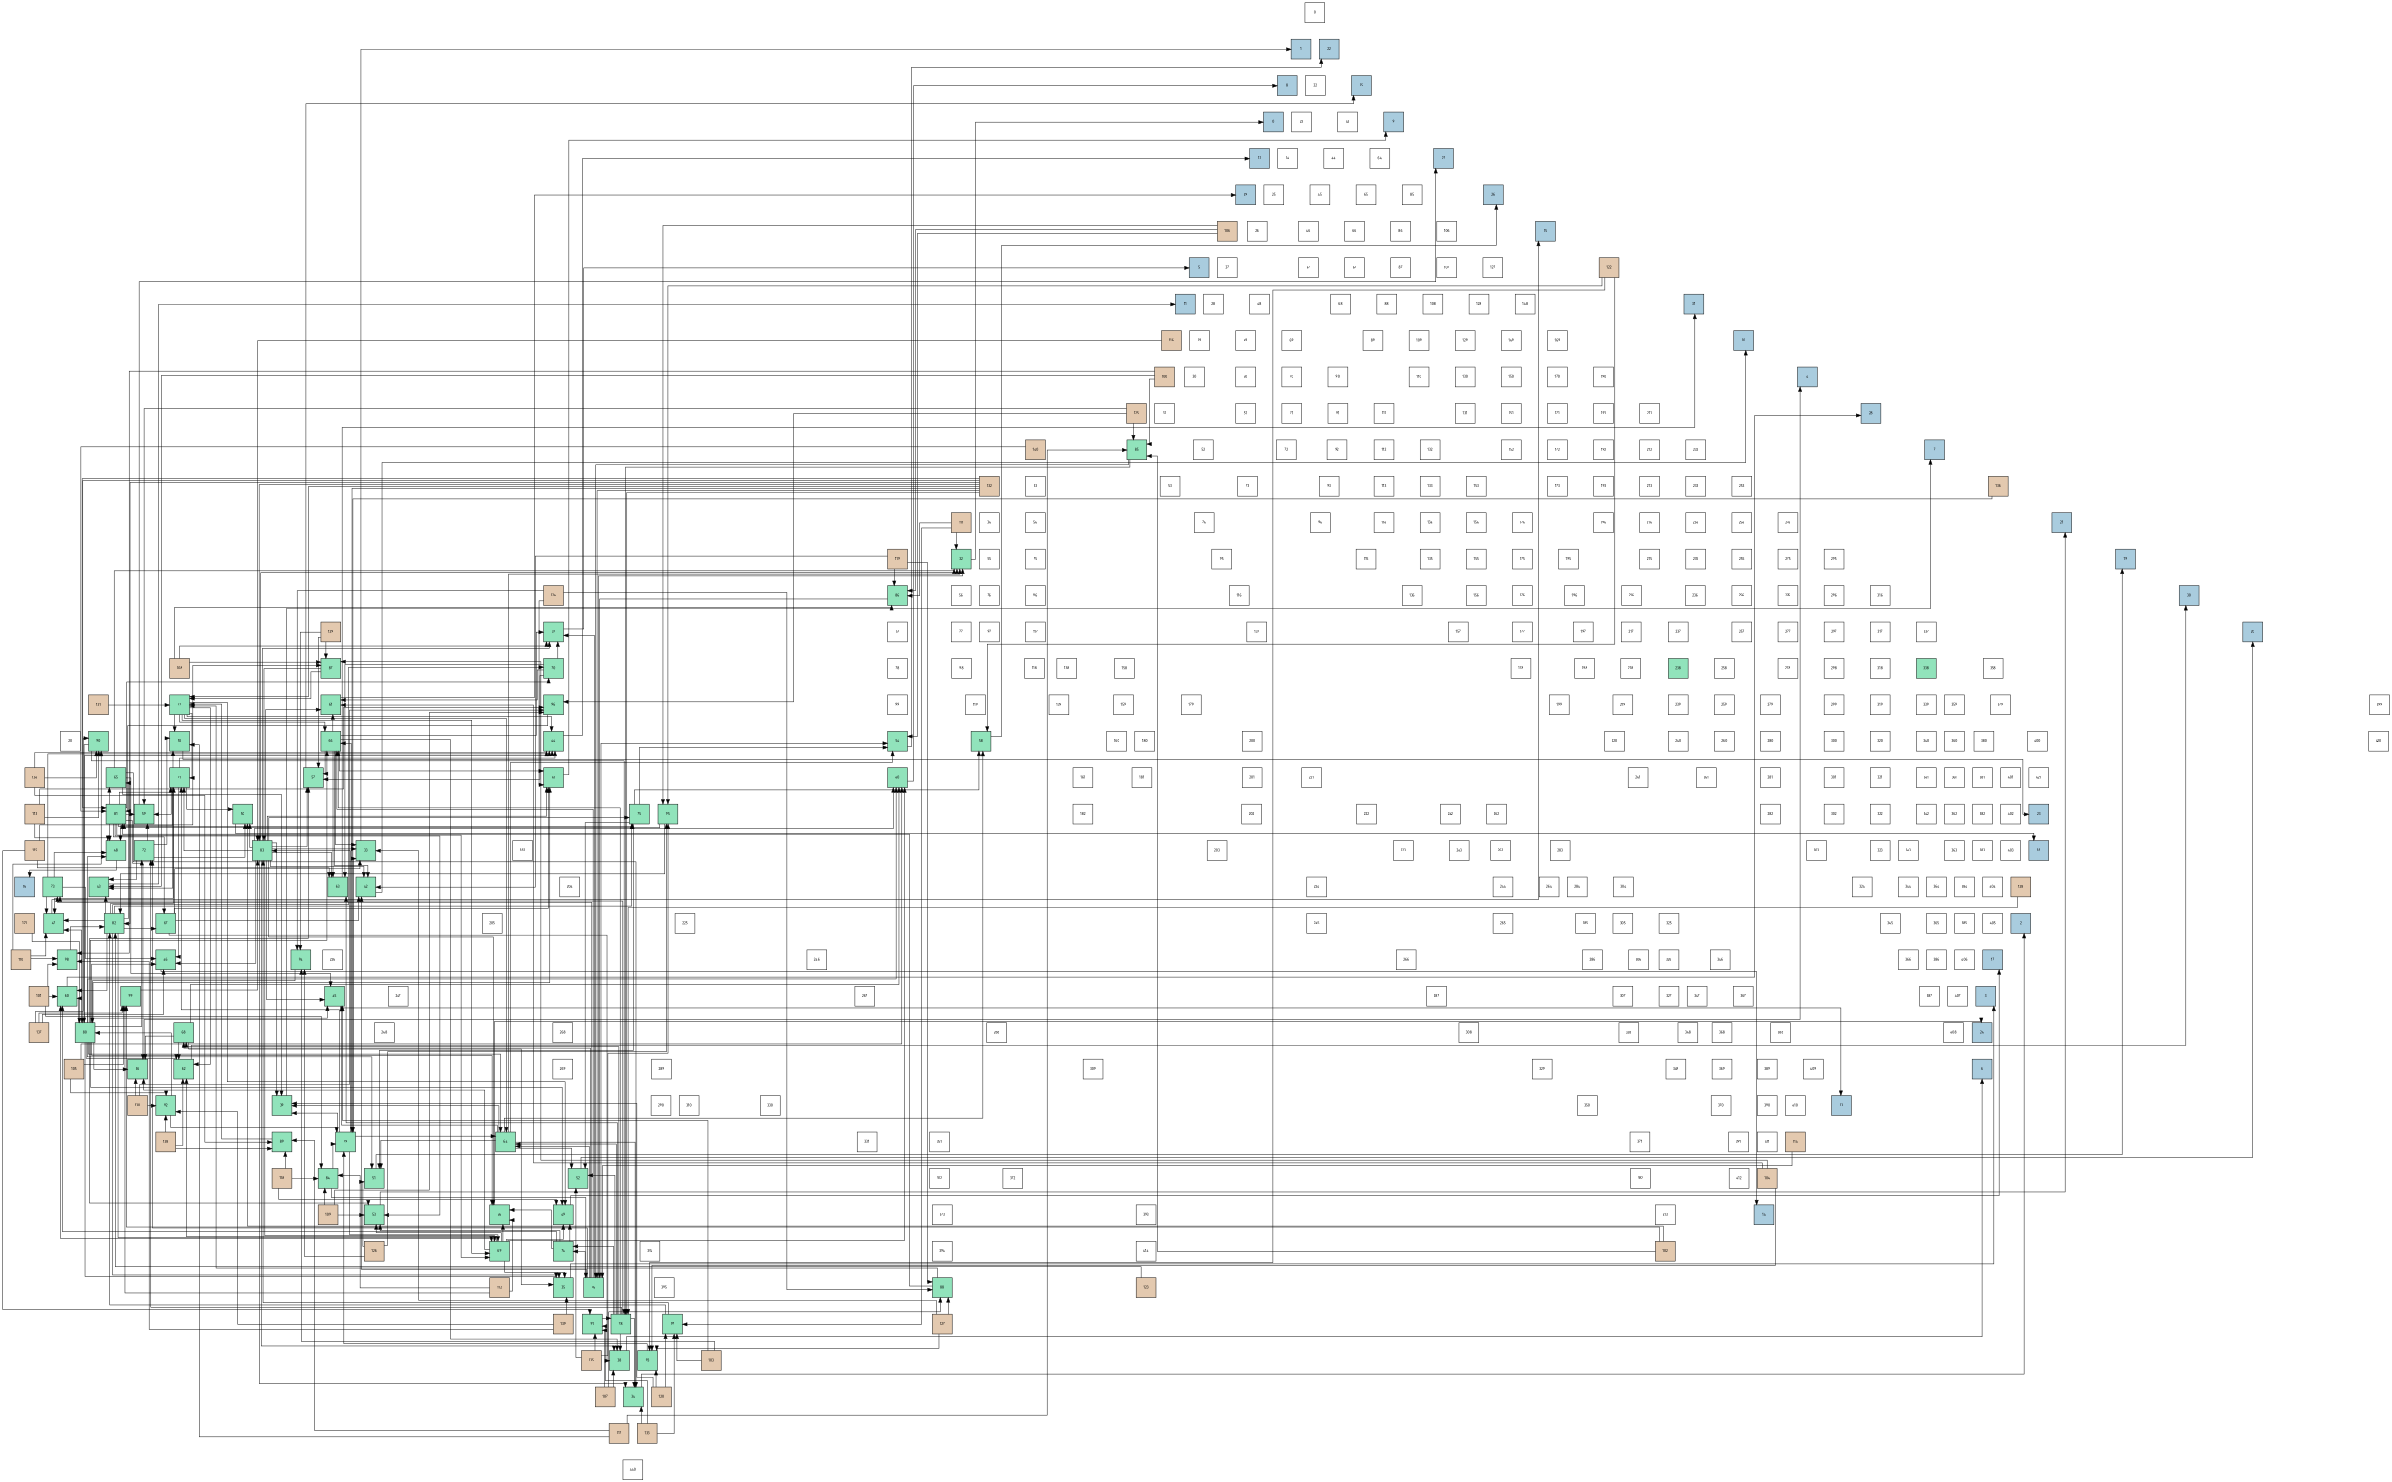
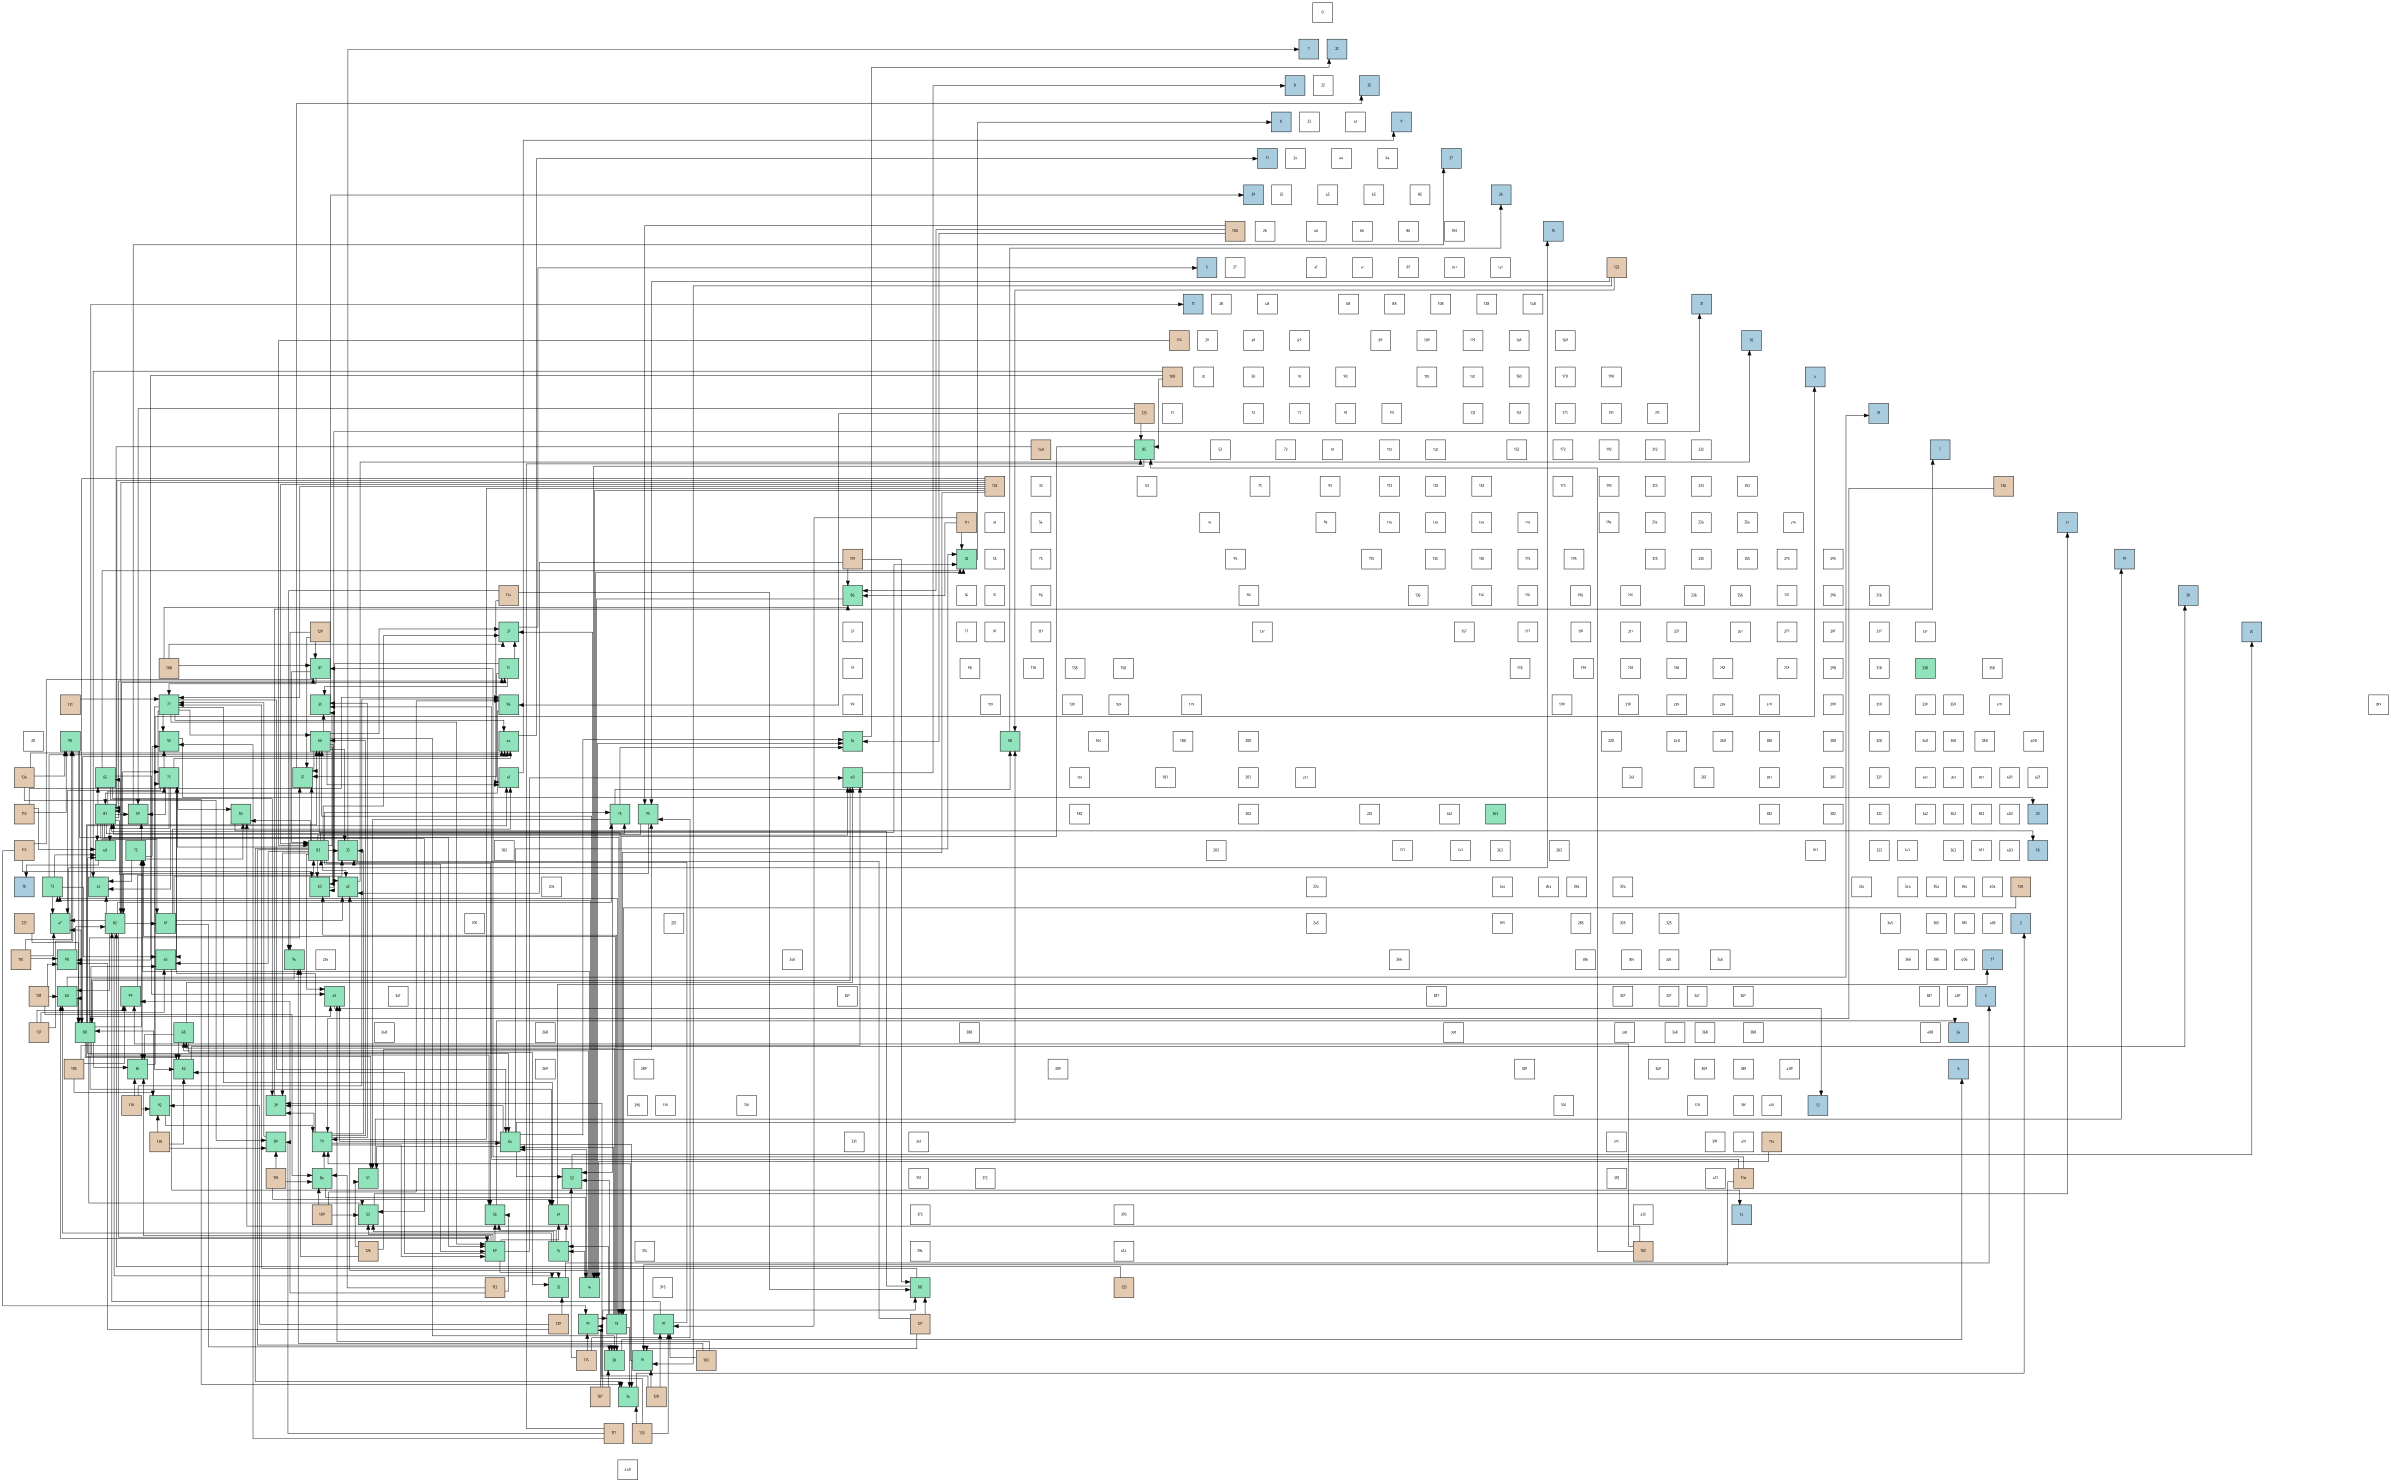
node "238": fillcolor #91e3bb -> #ffffff
node "420": removed
node "262": fillcolor #ffffff -> #91e3bb
edge "83" -> "41": removed
edge "79" -> "83": now "79" -> "61"
edge "80" -> "35": removed
